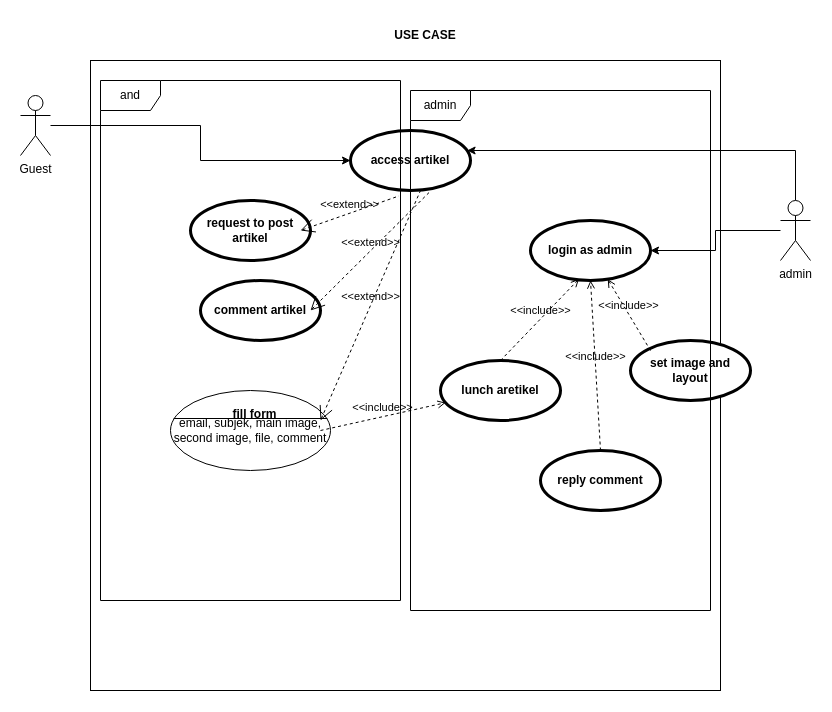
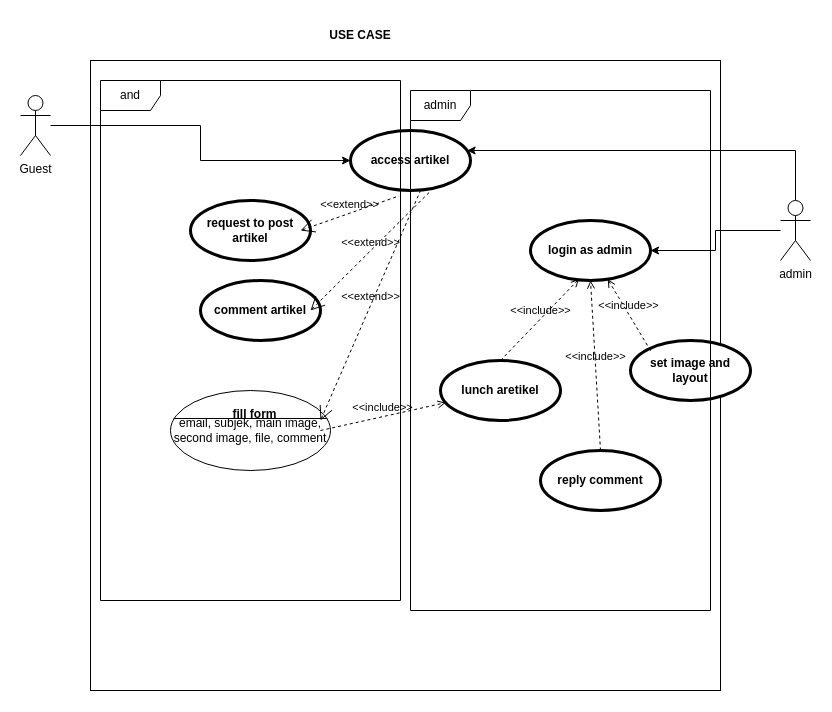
node "USE CASE": moved (426, 36) -> (361, 36)
